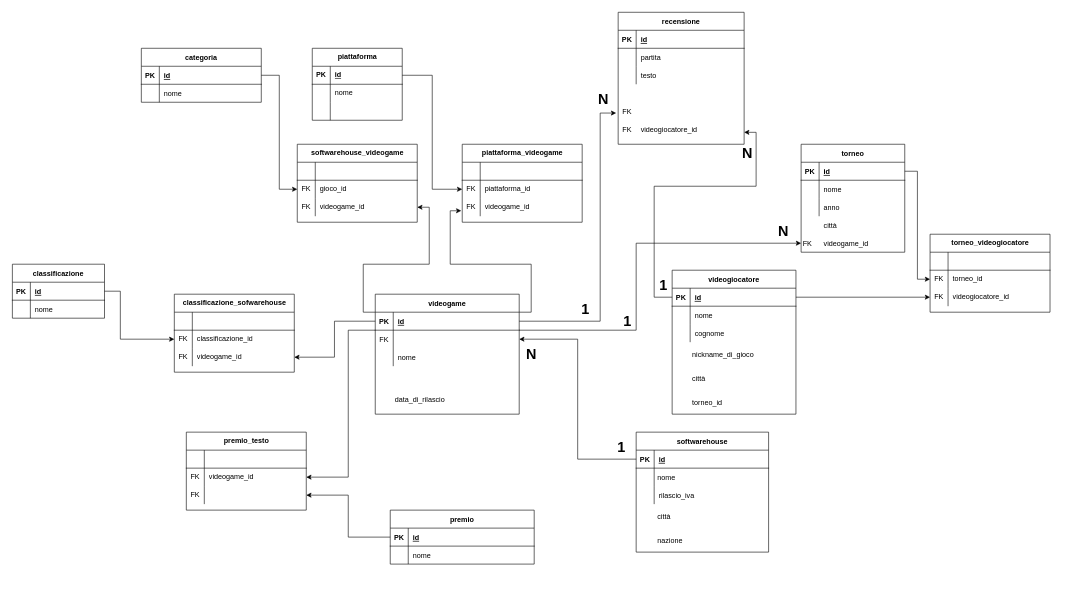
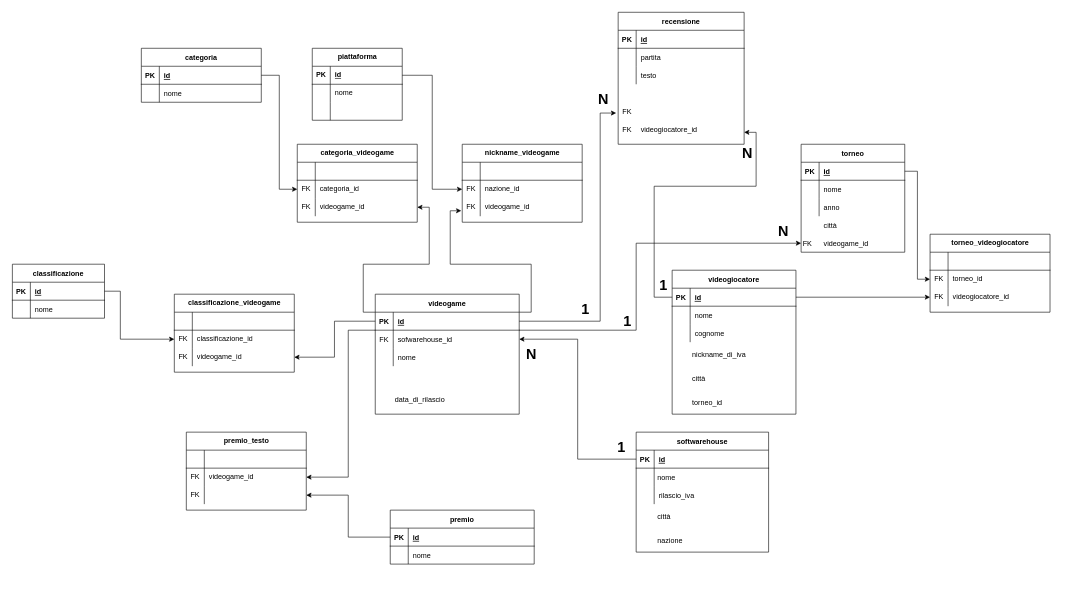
node "softwarehouse_videogame": label "softwarehouse_videogame" -> "categoria_videogame"
node "piattaforma_videogame": label "piattaforma_videogame" -> "nickname_videogame"
node "gioco_id": label "gioco_id" -> "categoria_id"
node "piattaforma_id": label "piattaforma_id" -> "nazione_id"
node "classificazione_sofwarehouse": label "classificazione_sofwarehouse" -> "classificazione_videogame"
node "sofwarehouse_id": added
node "nickname_di_gioco": label "nickname_di_gioco" -> "nickname_di_iva"
